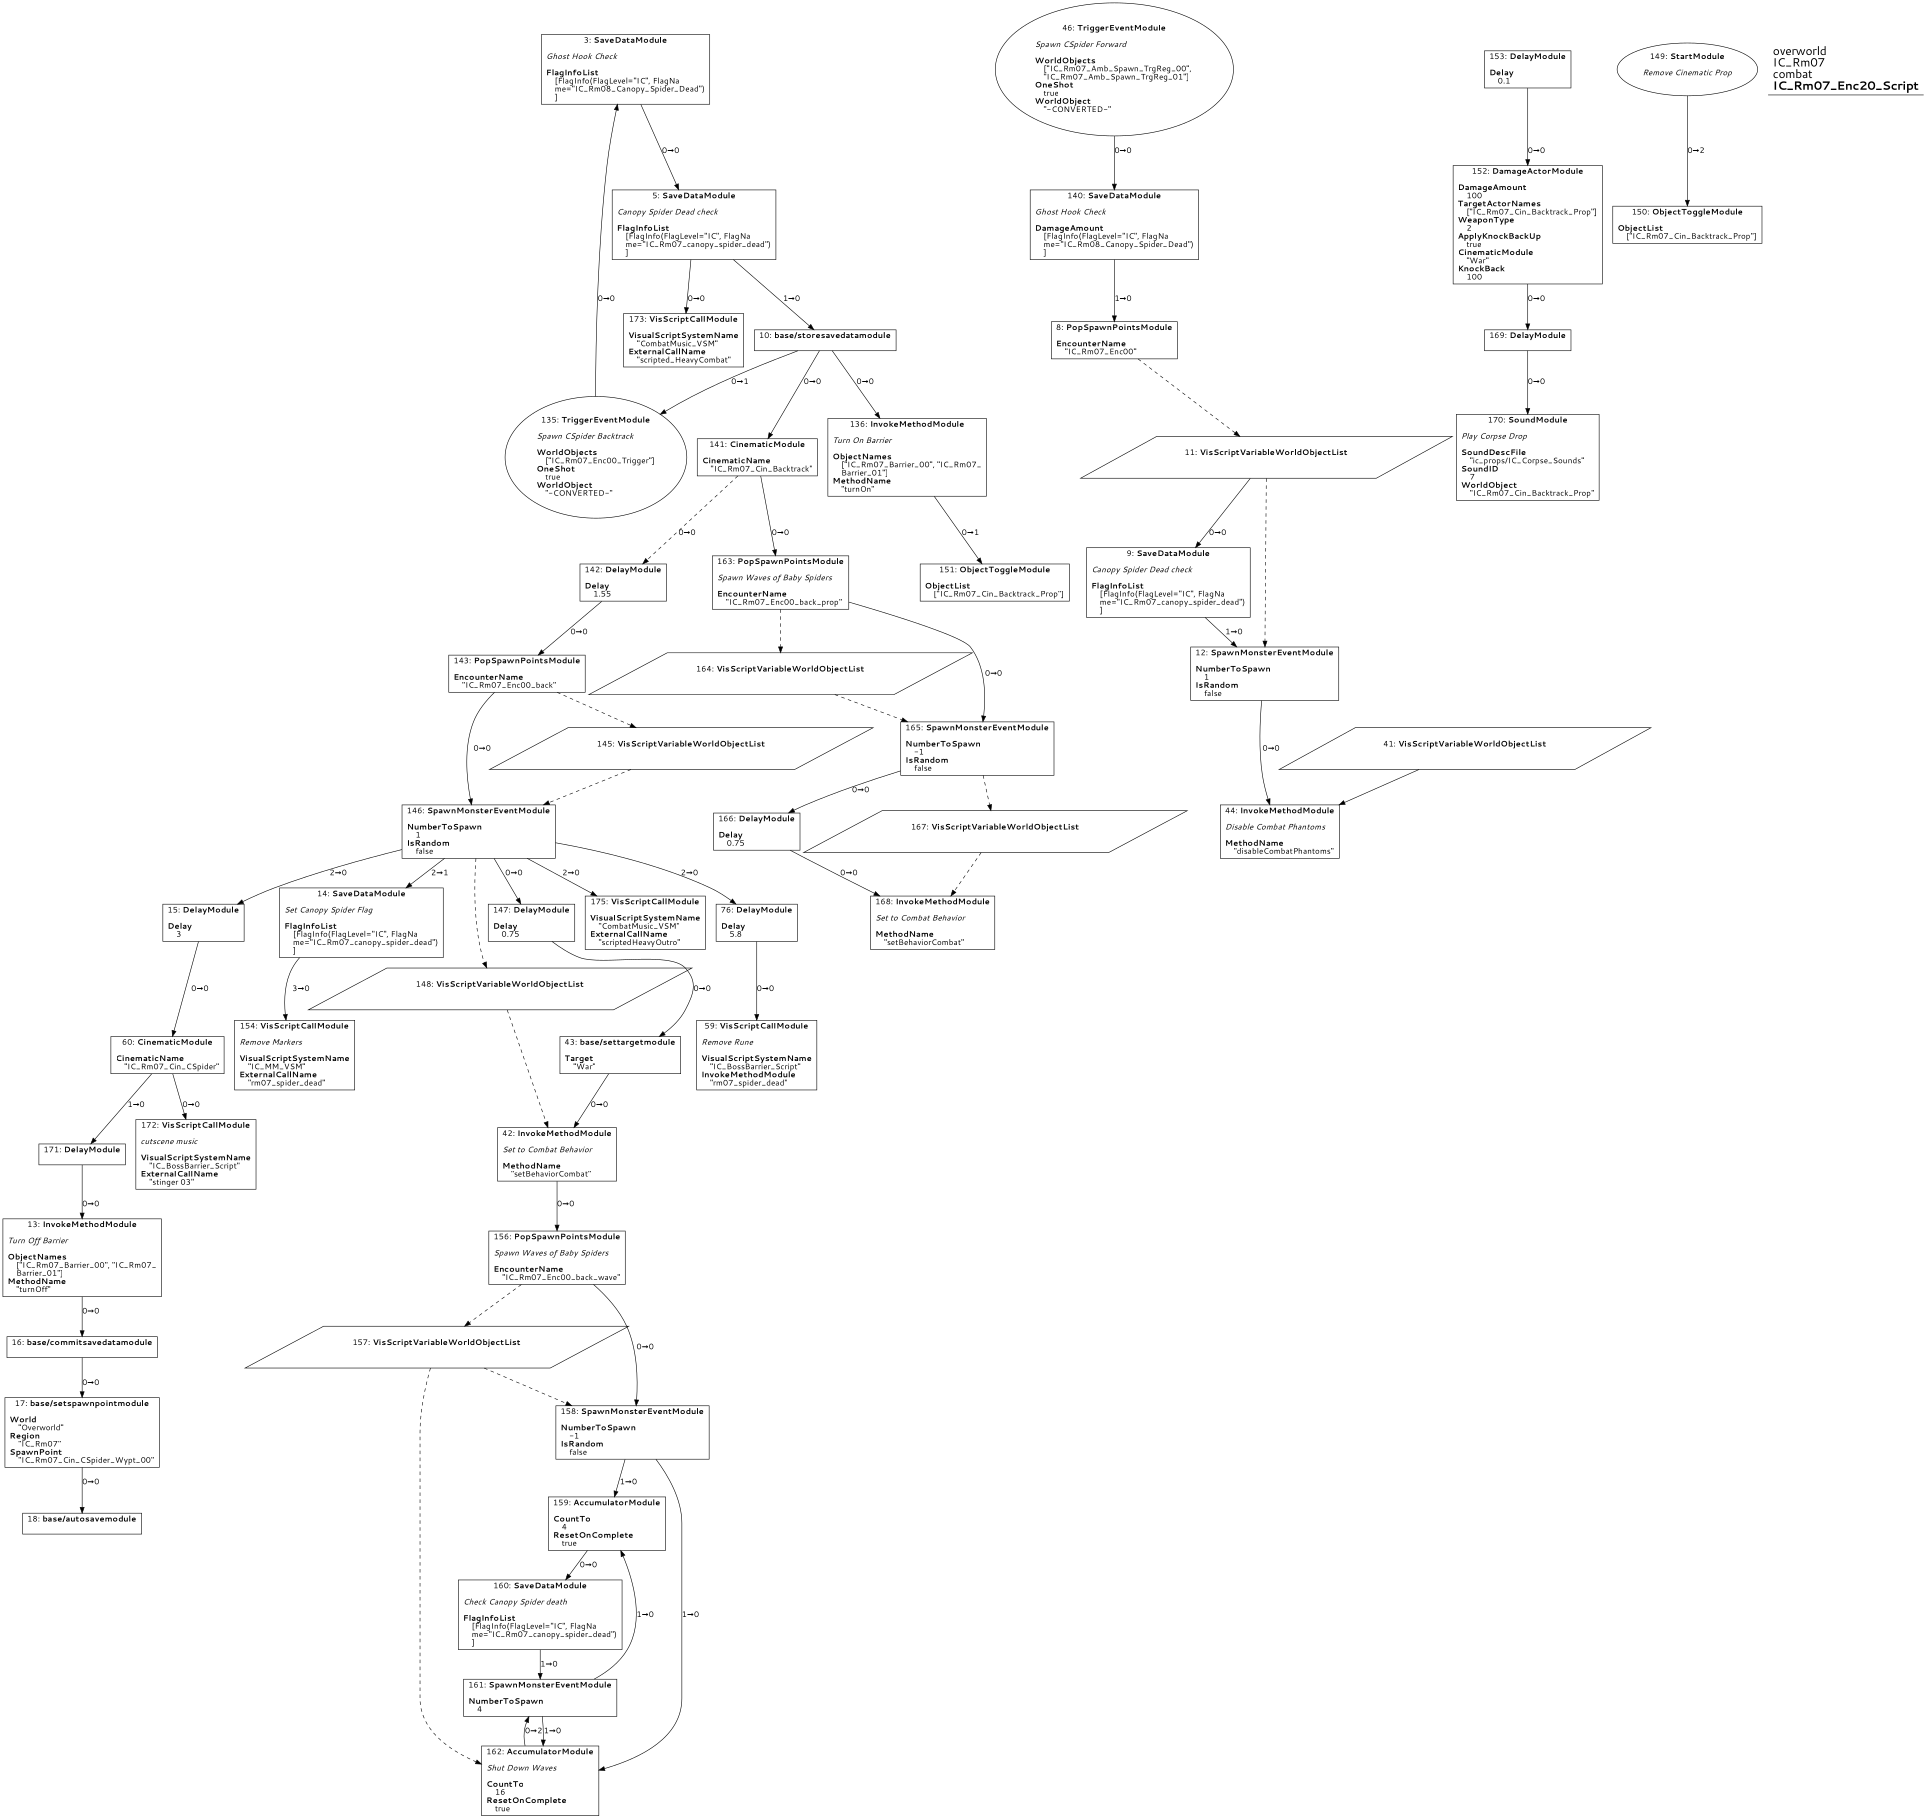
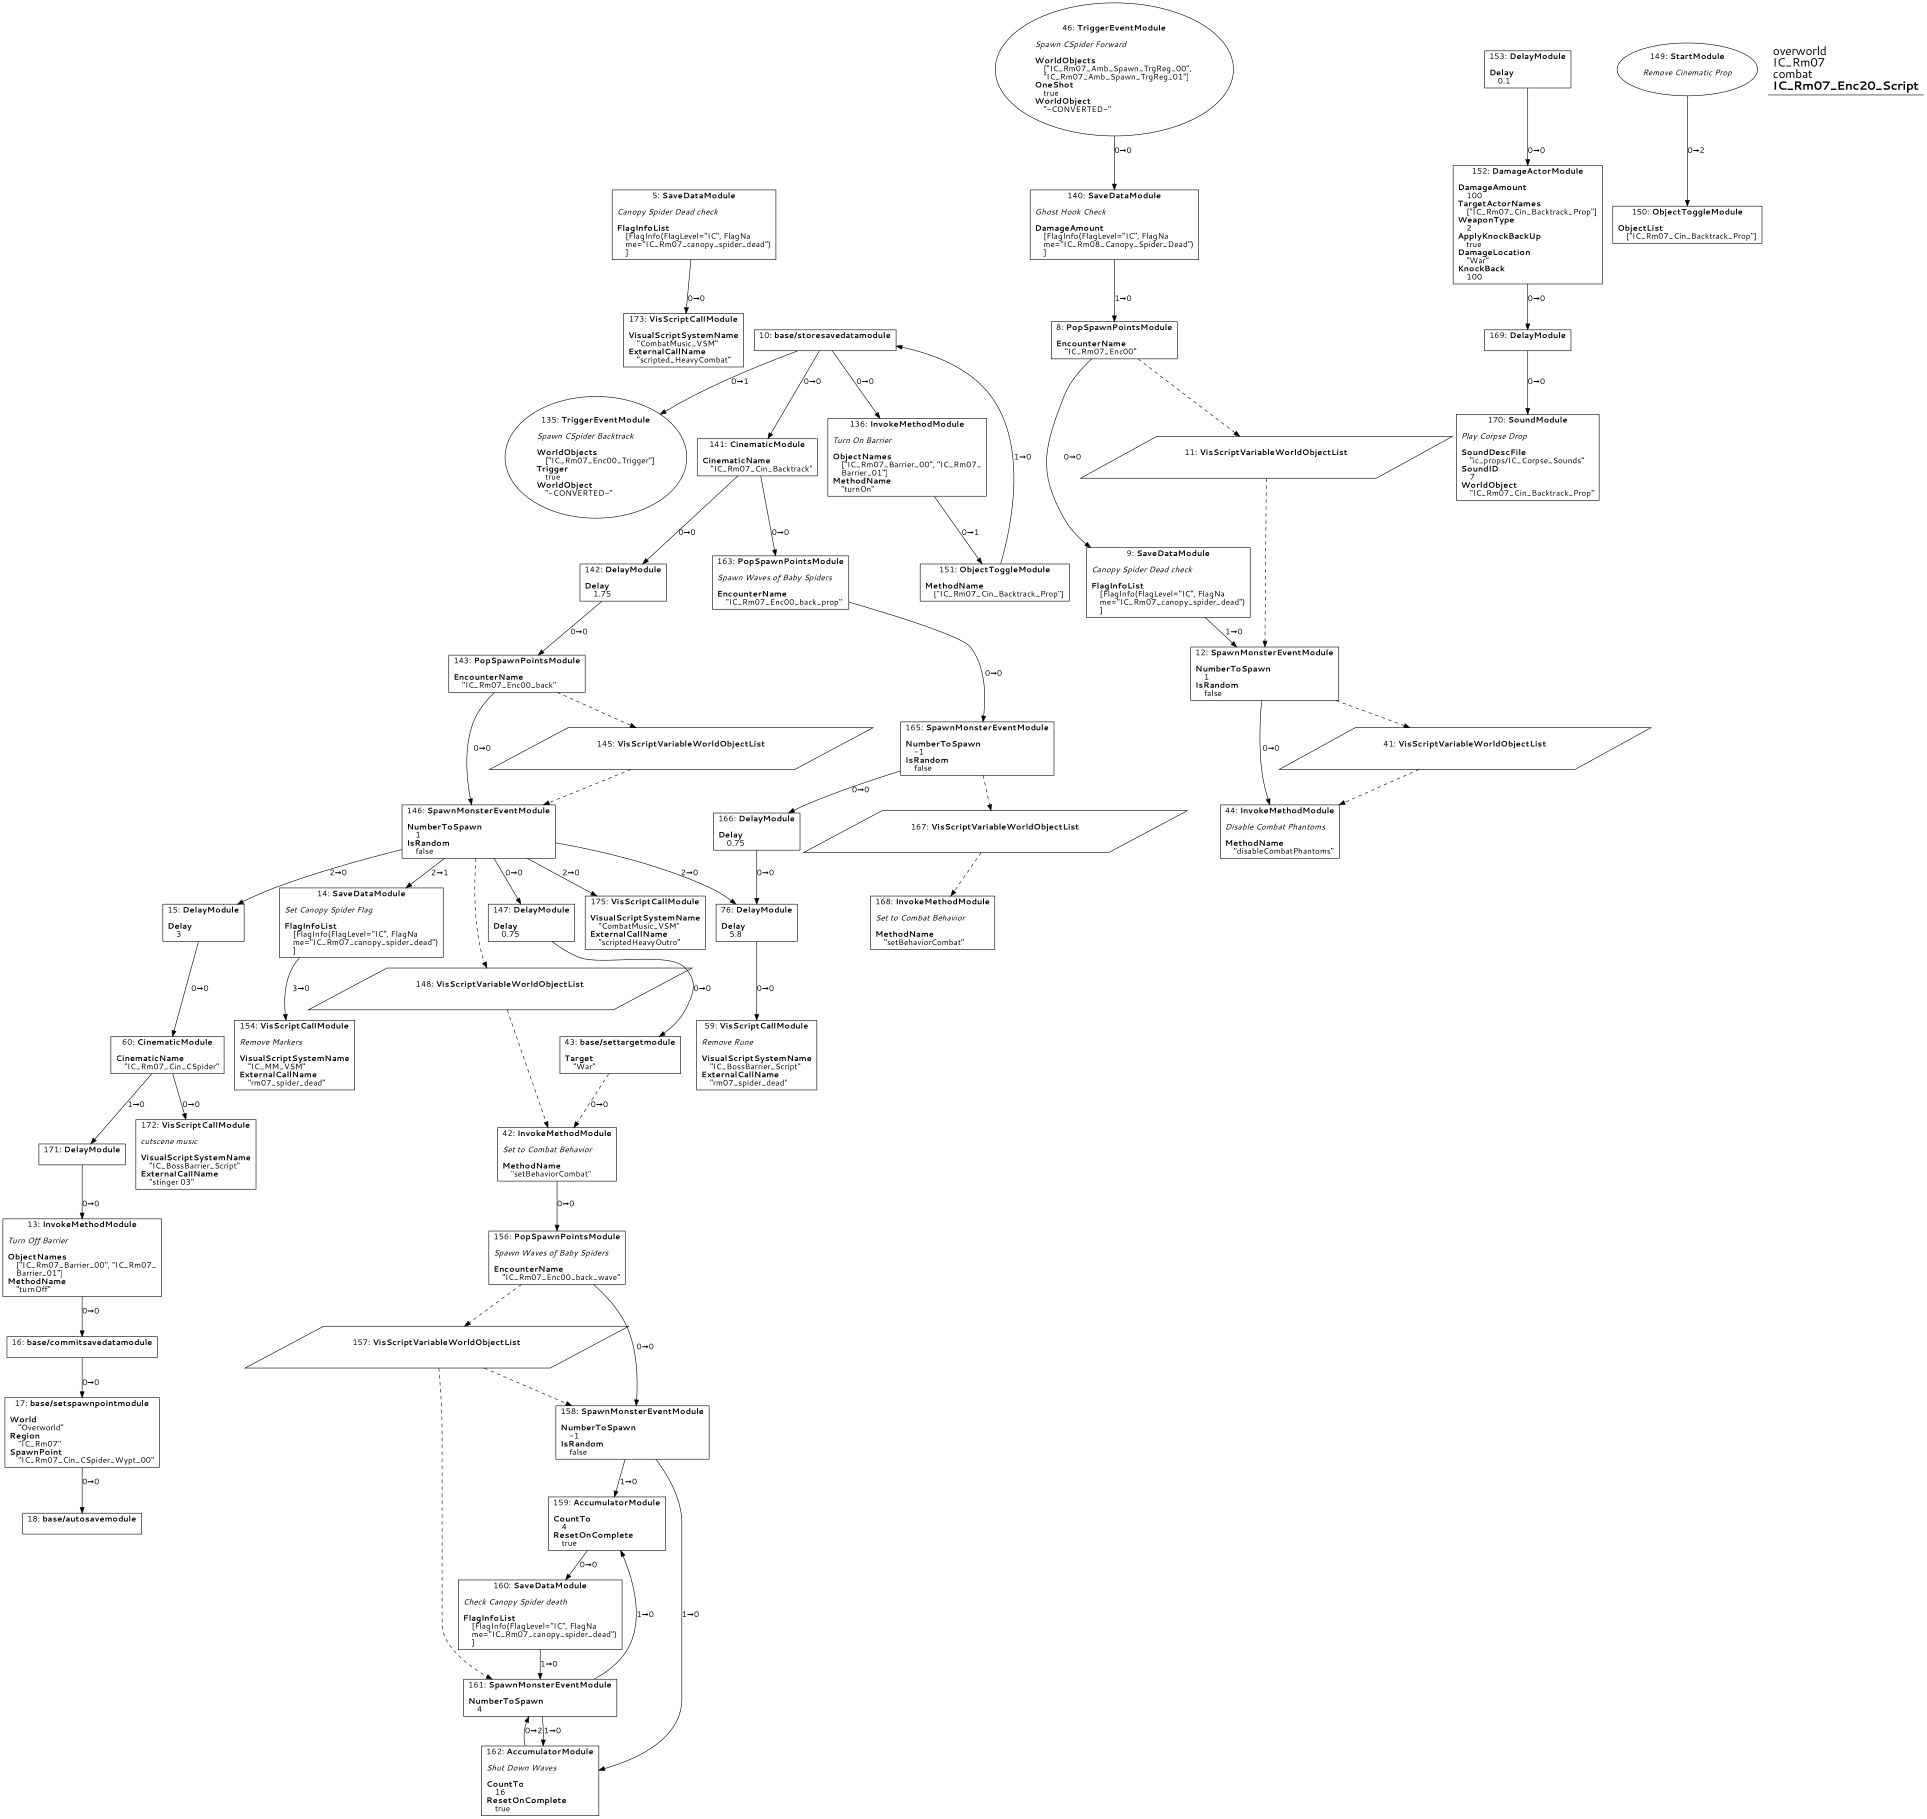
node "3:": removed
node "152:": text "CinematicModule" -> "DamageLocation"
edge "5:" -> "10:": now "151:" -> "10:"
node "135:": text "OneShot" -> "Trigger"
edge "11:" -> "9:": now "8:" -> "9:"
edge "141:" -> "142:": style dashed -> solid
node "151:": text "ObjectList" -> "MethodName"
node "142:": text "1.55" -> "1.75"
node "164:": removed
edge "12:" -> "41:": added
edge "41:" -> "44:": style solid -> dashed
edge "166:" -> "168:": now "166:" -> "76:"
node "59:": text "InvokeMethodModule" -> "ExternalCallName"
edge "43:" -> "42:": style solid -> dashed
edge "157:" -> "162:": now "157:" -> "161:"
